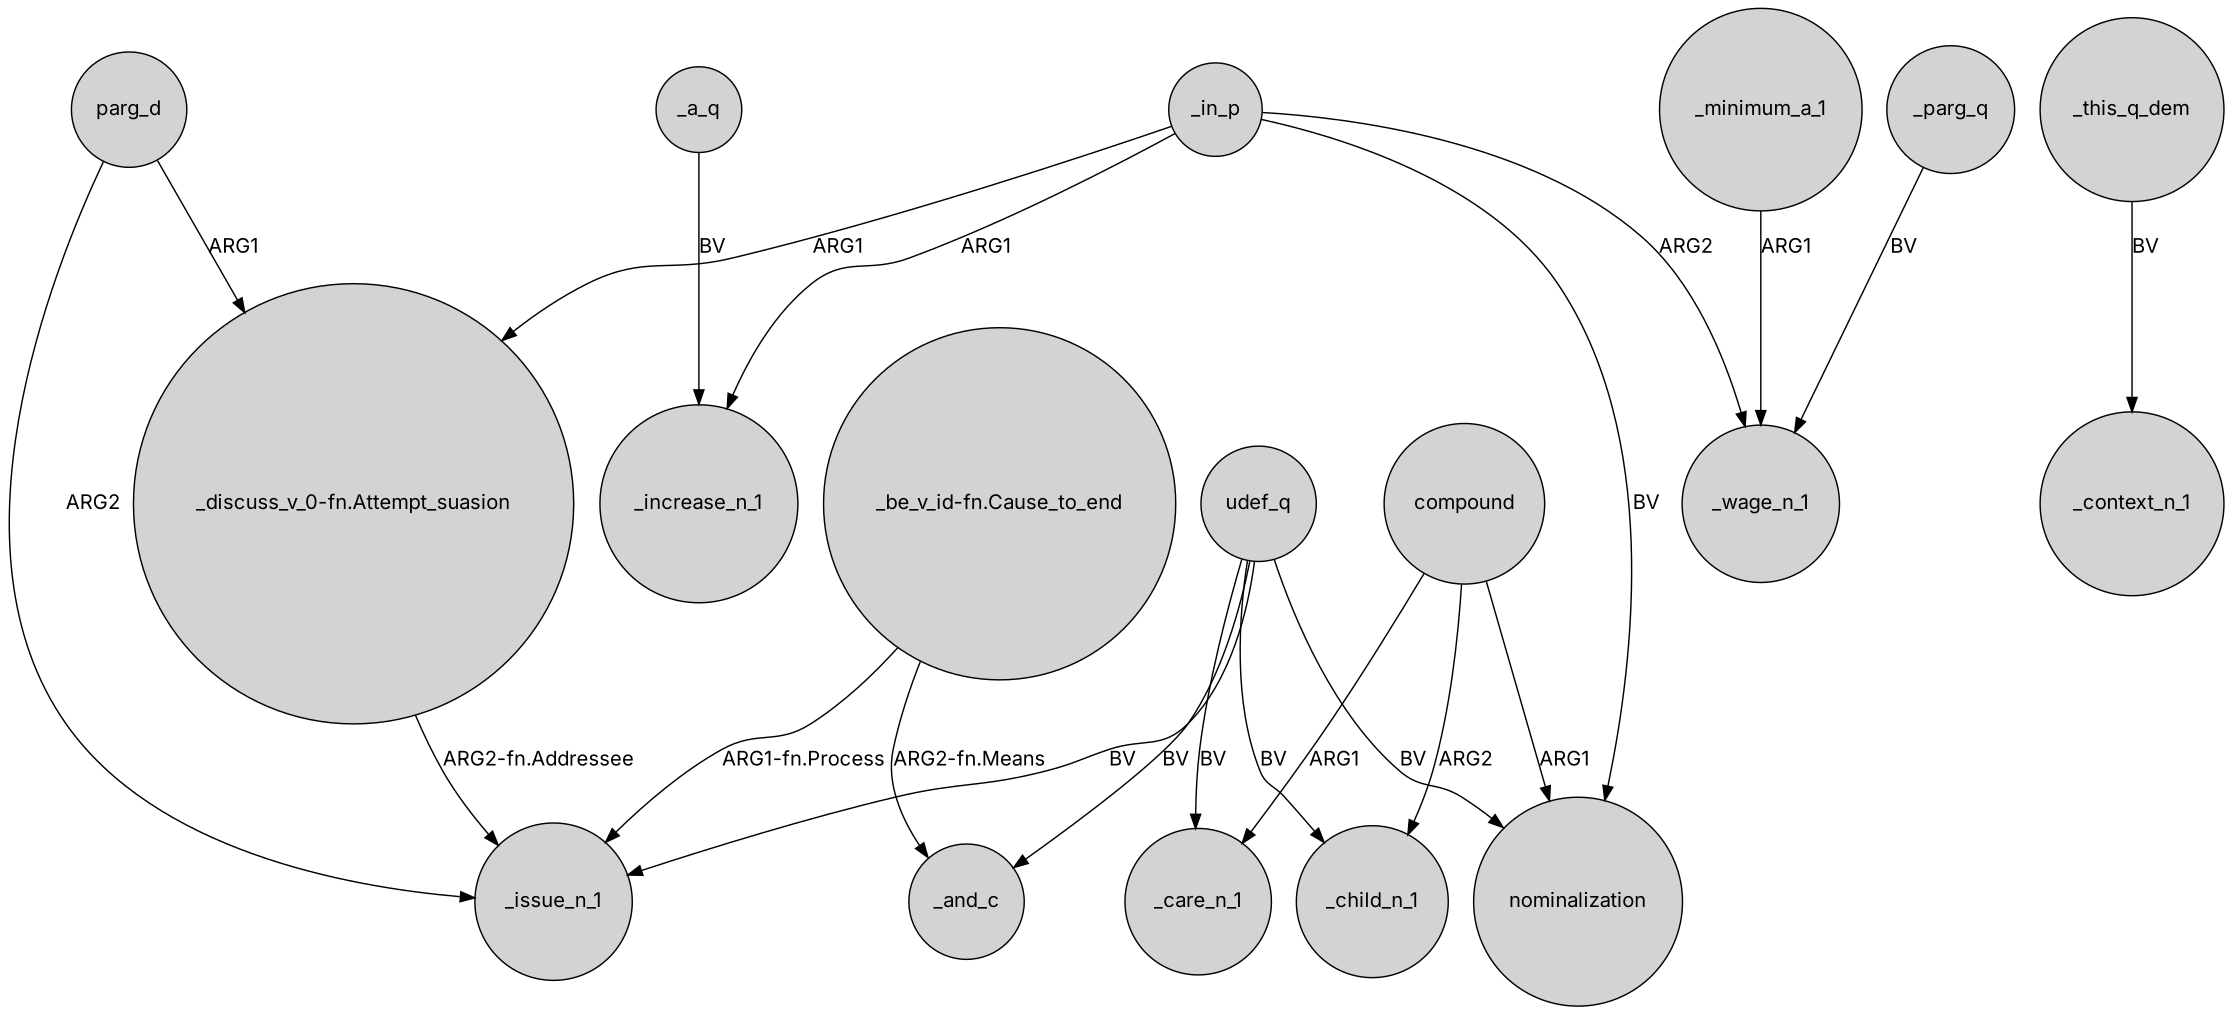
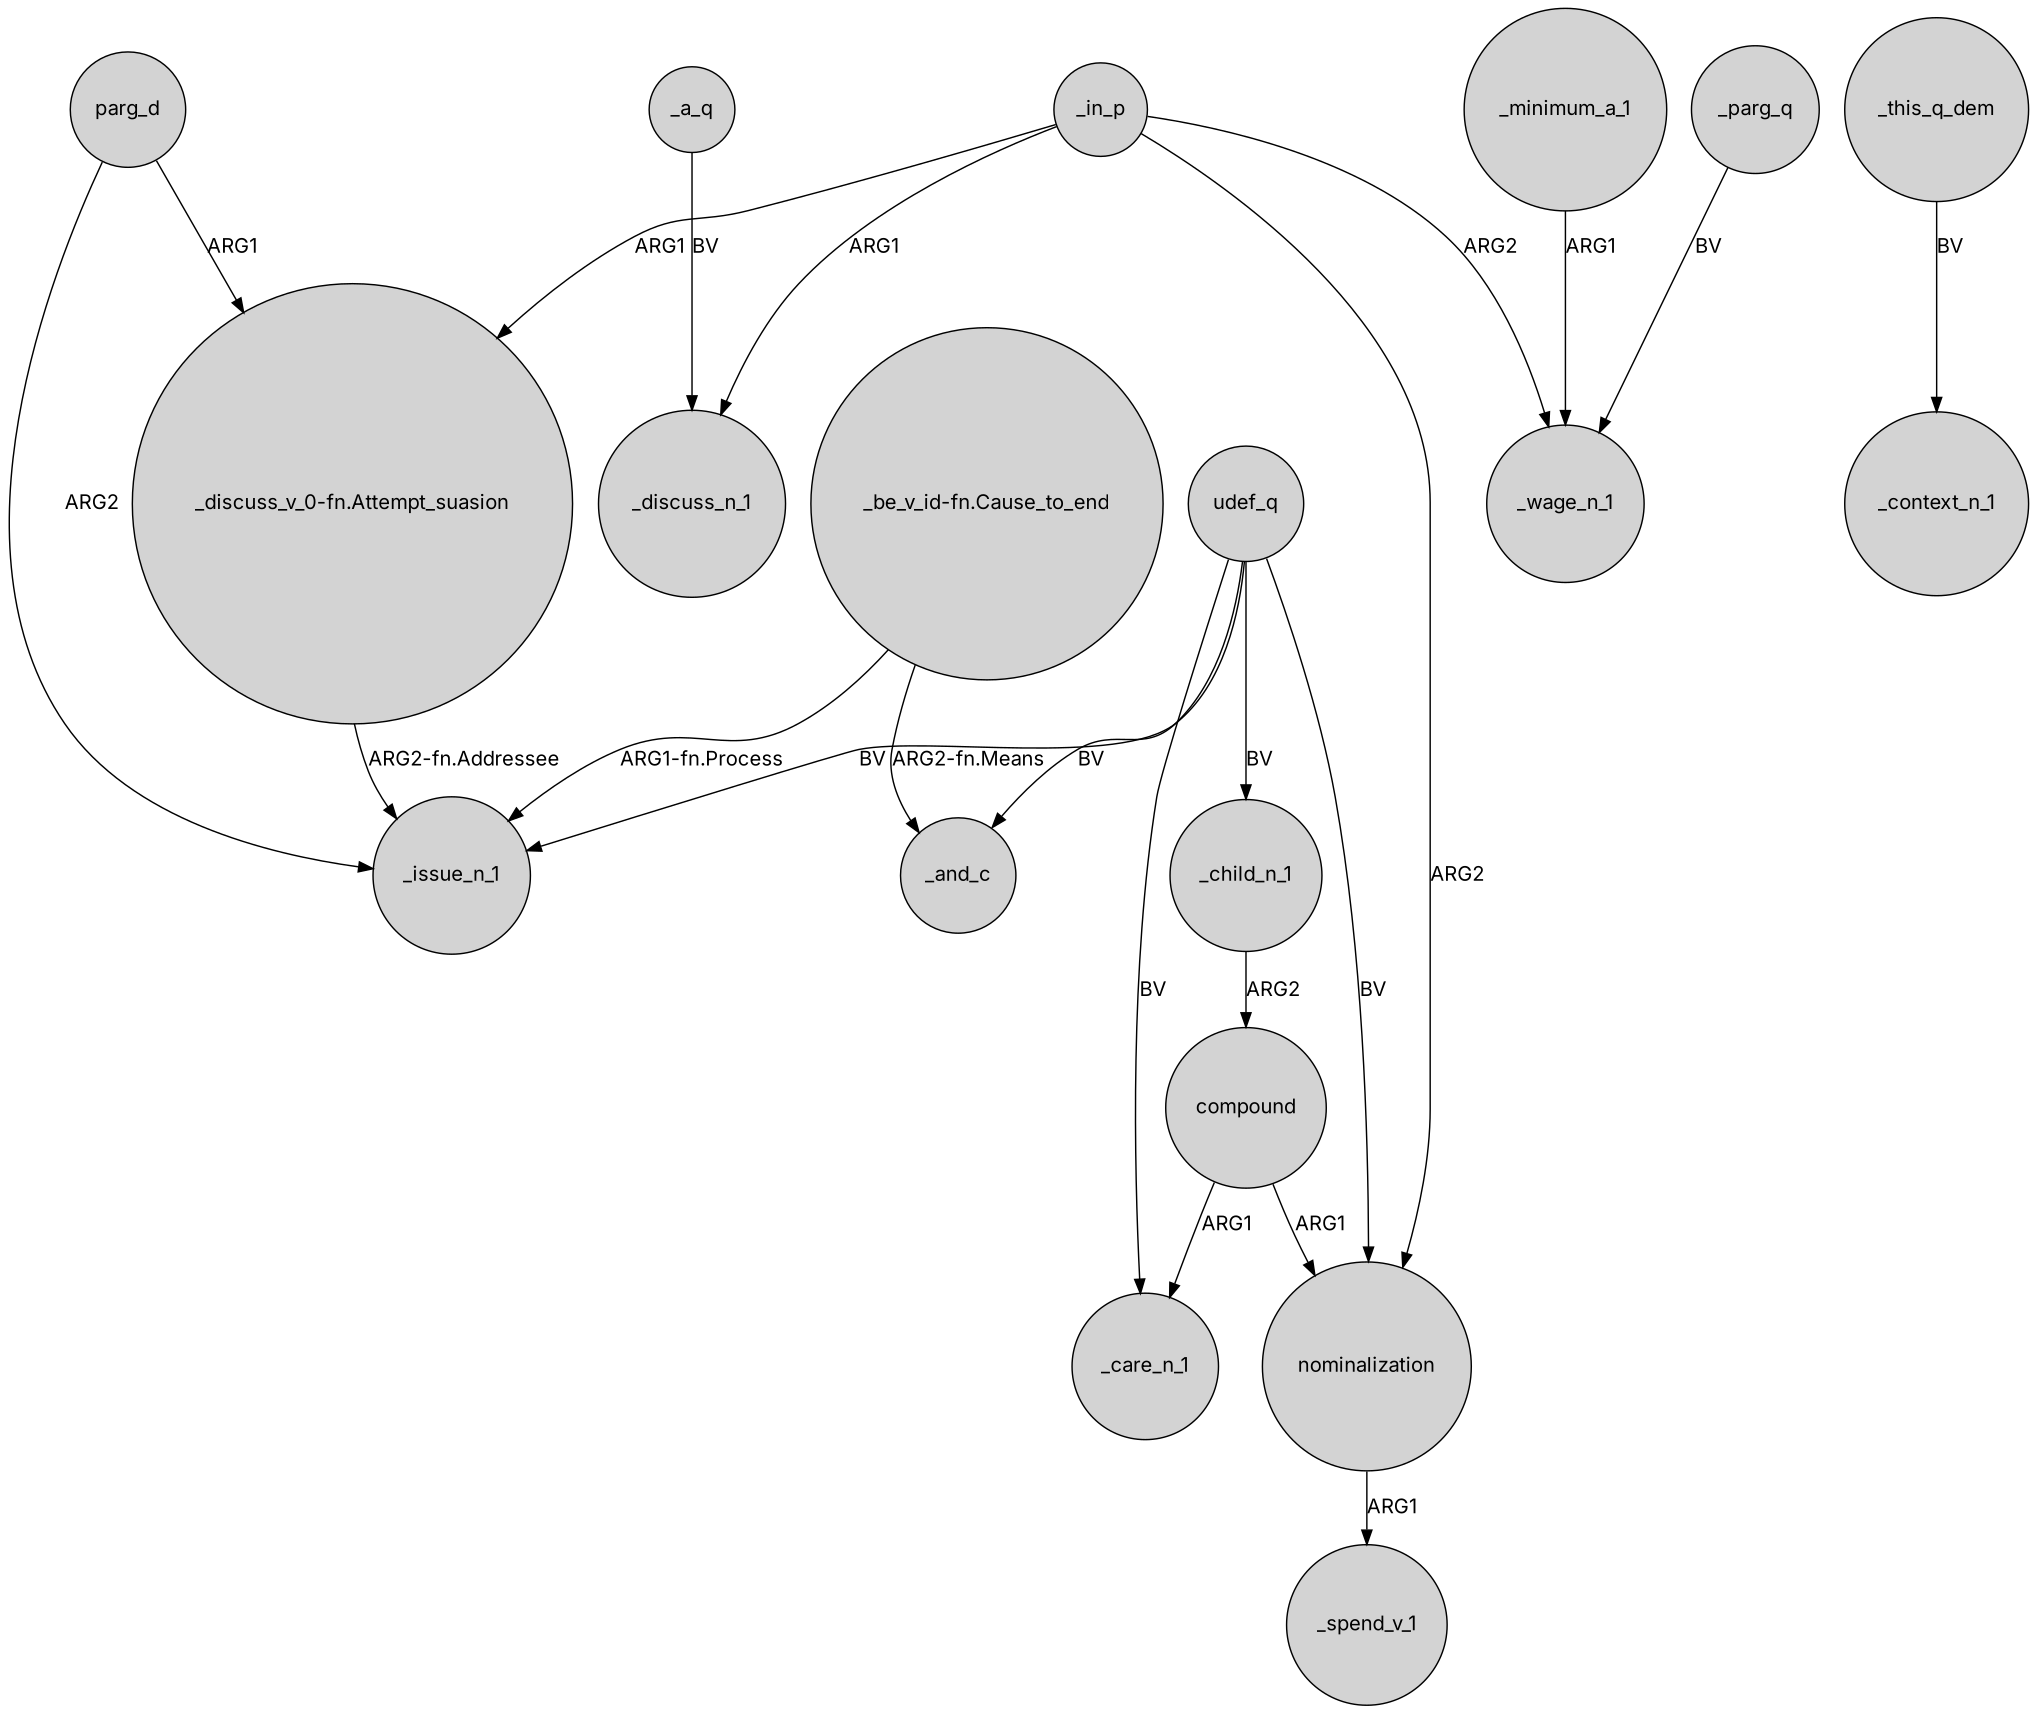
node "_increase_n_1": label "_increase_n_1" -> "_discuss_n_1"
edge "_in_p" -> "nominalization": label "BV" -> "ARG2"
edge "compound" -> "_child_n_1": reversed
node "_spend_v_1": added
